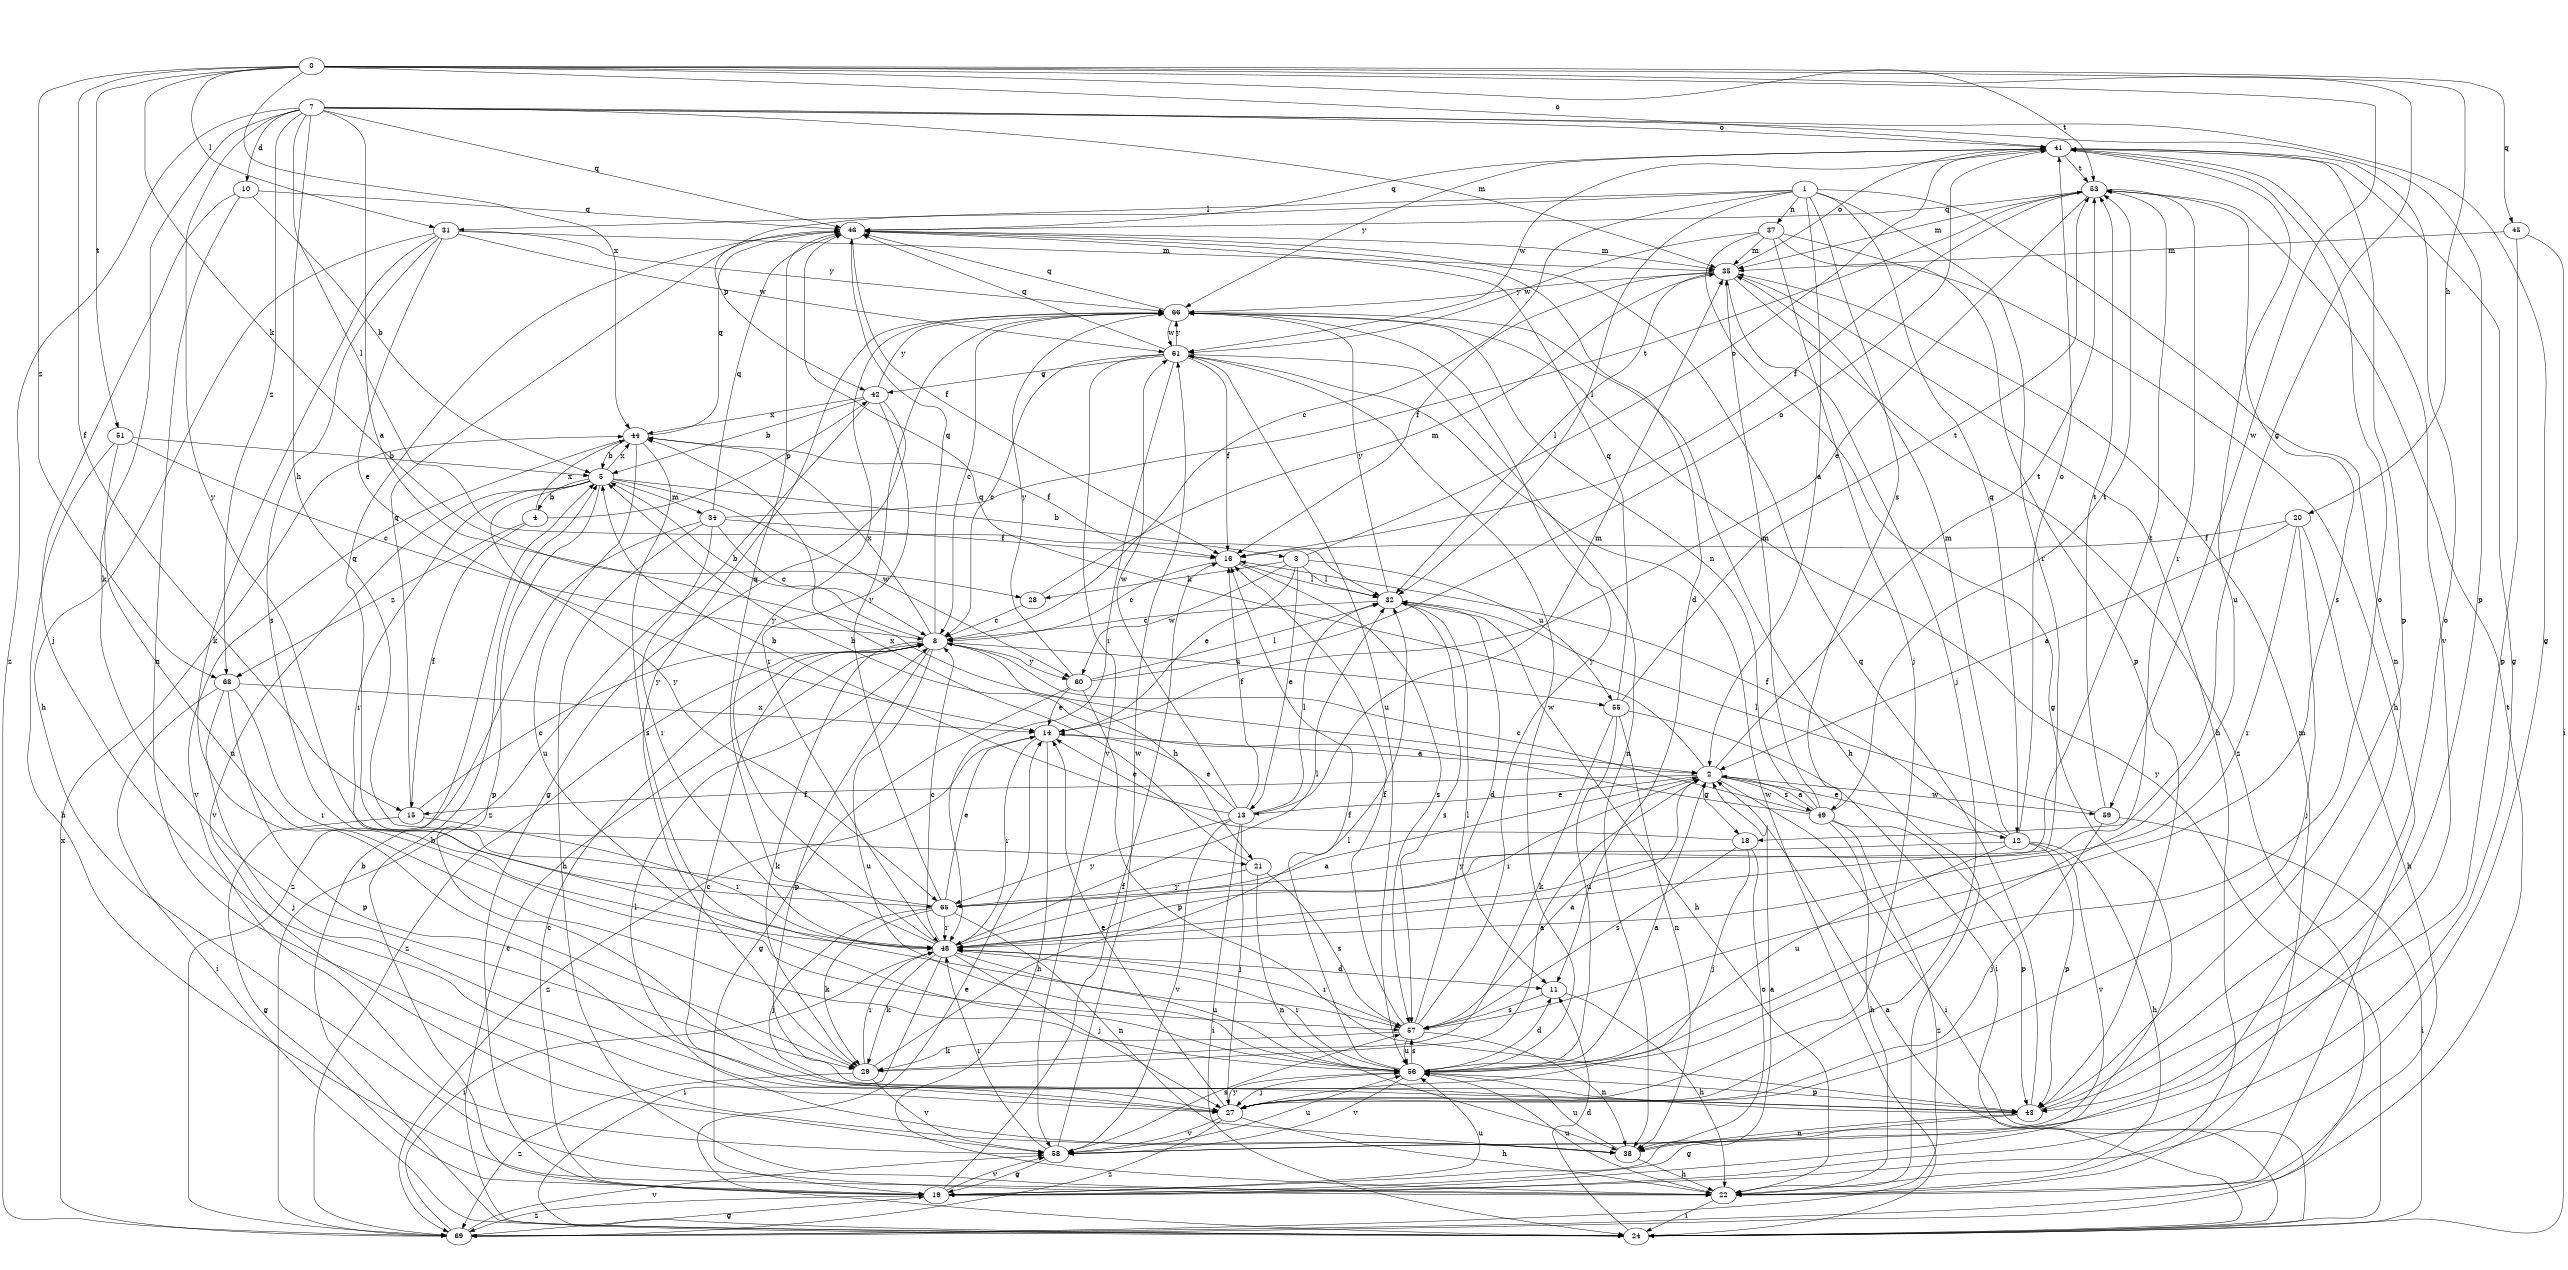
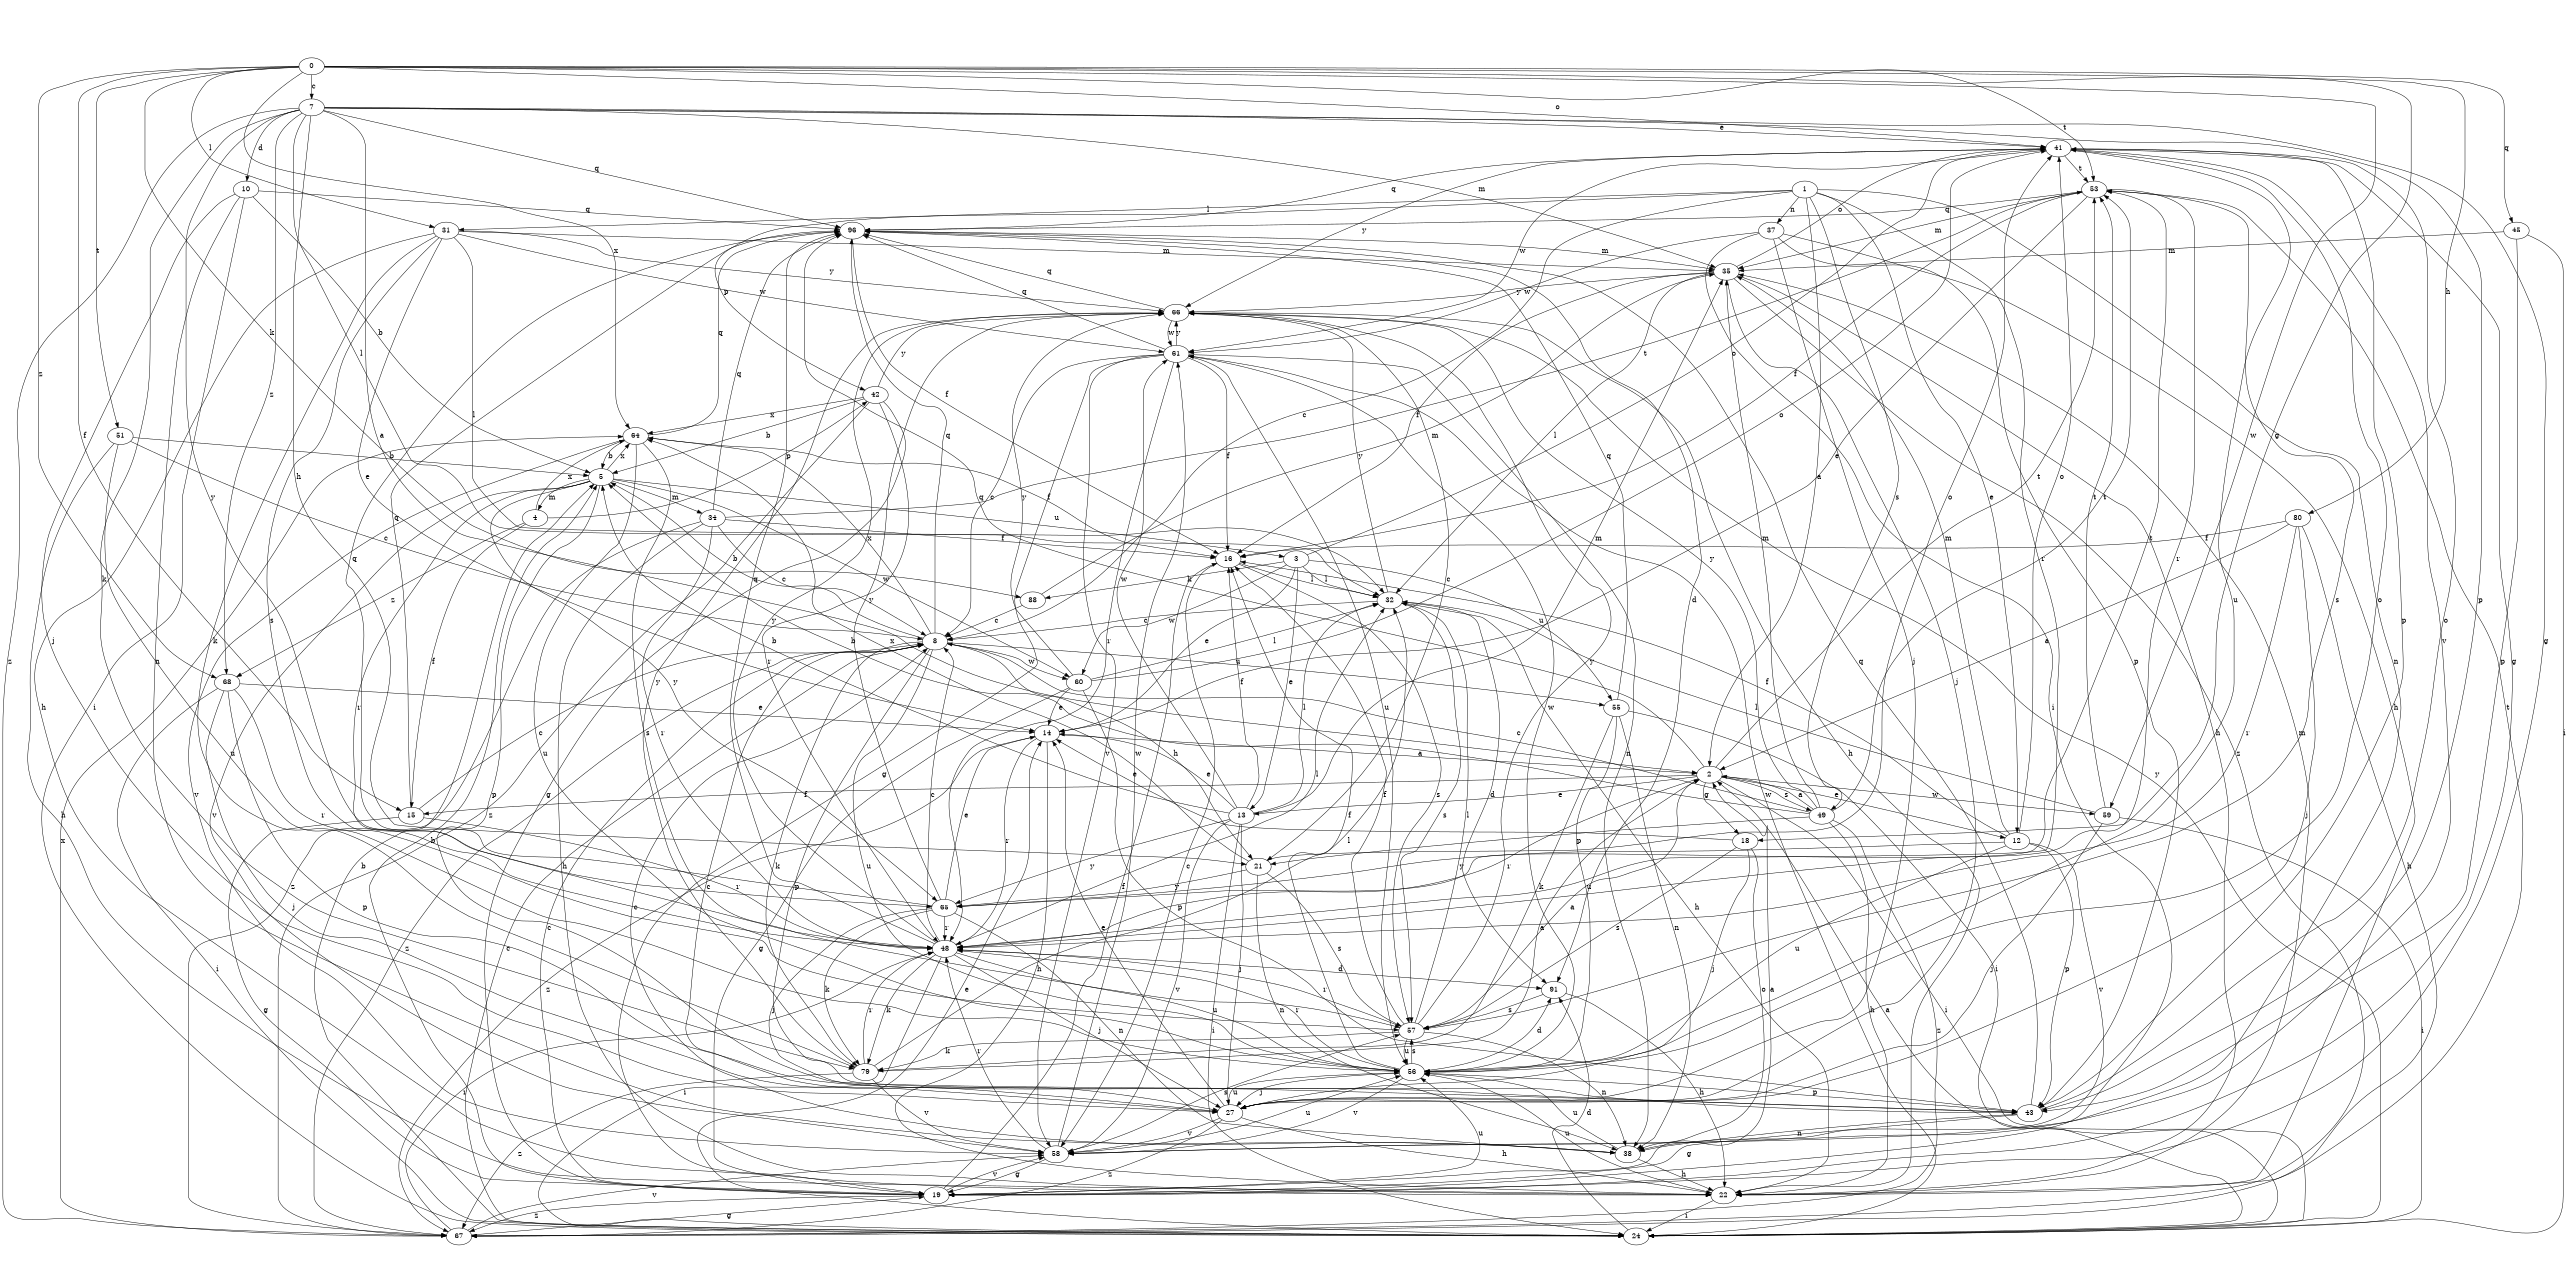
edge "0" -> "7": added, label "c"
edge "7" -> "41": label "o" -> "e"
node "46": label "46" -> "96"
edge "37" -> "35": removed, label "m"
edge "61" -> "42": now "61" -> "19"
edge "1" -> "32": now "31" -> "32"
edge "66" -> "8": now "66" -> "21"
node "44": label "44" -> "64"
edge "55" -> "53": removed, label "t"
edge "5" -> "4": label "b" -> "m"
edge "1" -> "12": label "q" -> "e"
edge "5" -> "3": label "b" -> "u"
node "20": label "20" -> "80"
edge "49" -> "66": label "n" -> "y"
node "28": label "28" -> "88"
edge "16" -> "8": now "16" -> "58"
edge "8" -> "60": label "y" -> "w"
edge "68" -> "14": label "x" -> "e"
edge "37" -> "19": label "g" -> "i"
edge "21" -> "41": added, label "o"
edge "48" -> "2": removed, label "a"
edge "38" -> "8": label "l" -> "c"
edge "49" -> "43": now "49" -> "21"
node "11": label "11" -> "91"
edge "56" -> "2": removed, label "a"
node "29": label "29" -> "79"
edge "27" -> "56": label "y" -> "u"
edge "12" -> "22": removed, label "h"
edge "10" -> "24": added, label "i"
node "69": label "69" -> "67"
